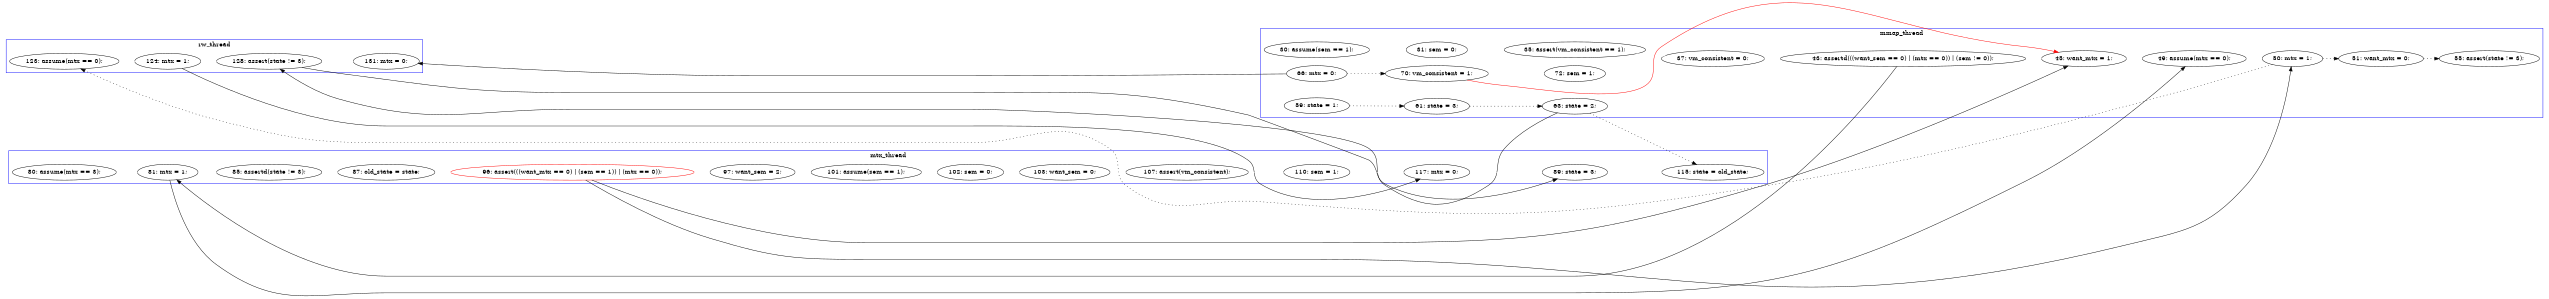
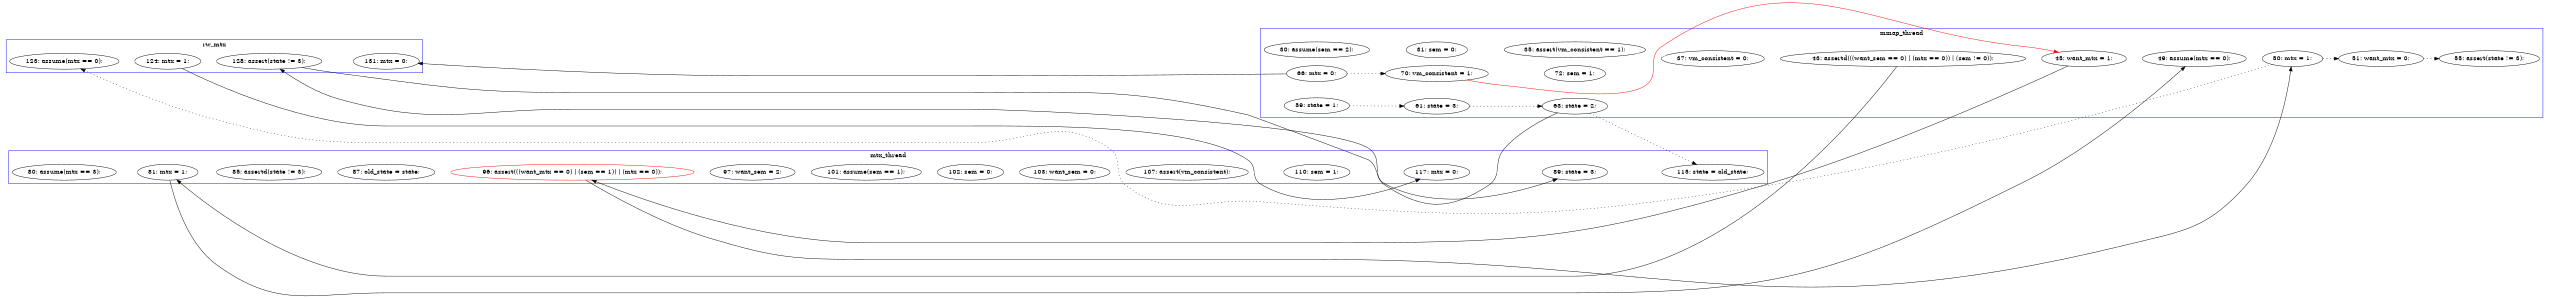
cluster "rw_thread": label "rw_thread" -> "rw_mtx"
node "30: assume(sem == 1);": label "30: assume(sem == 1);" -> "30: assume(sem == 2);"
edge "96: assert(((want_mtx == 0) | (sem == 1)) | (mtx == 0));" -> "45: want_mtx = 1;": reversed
